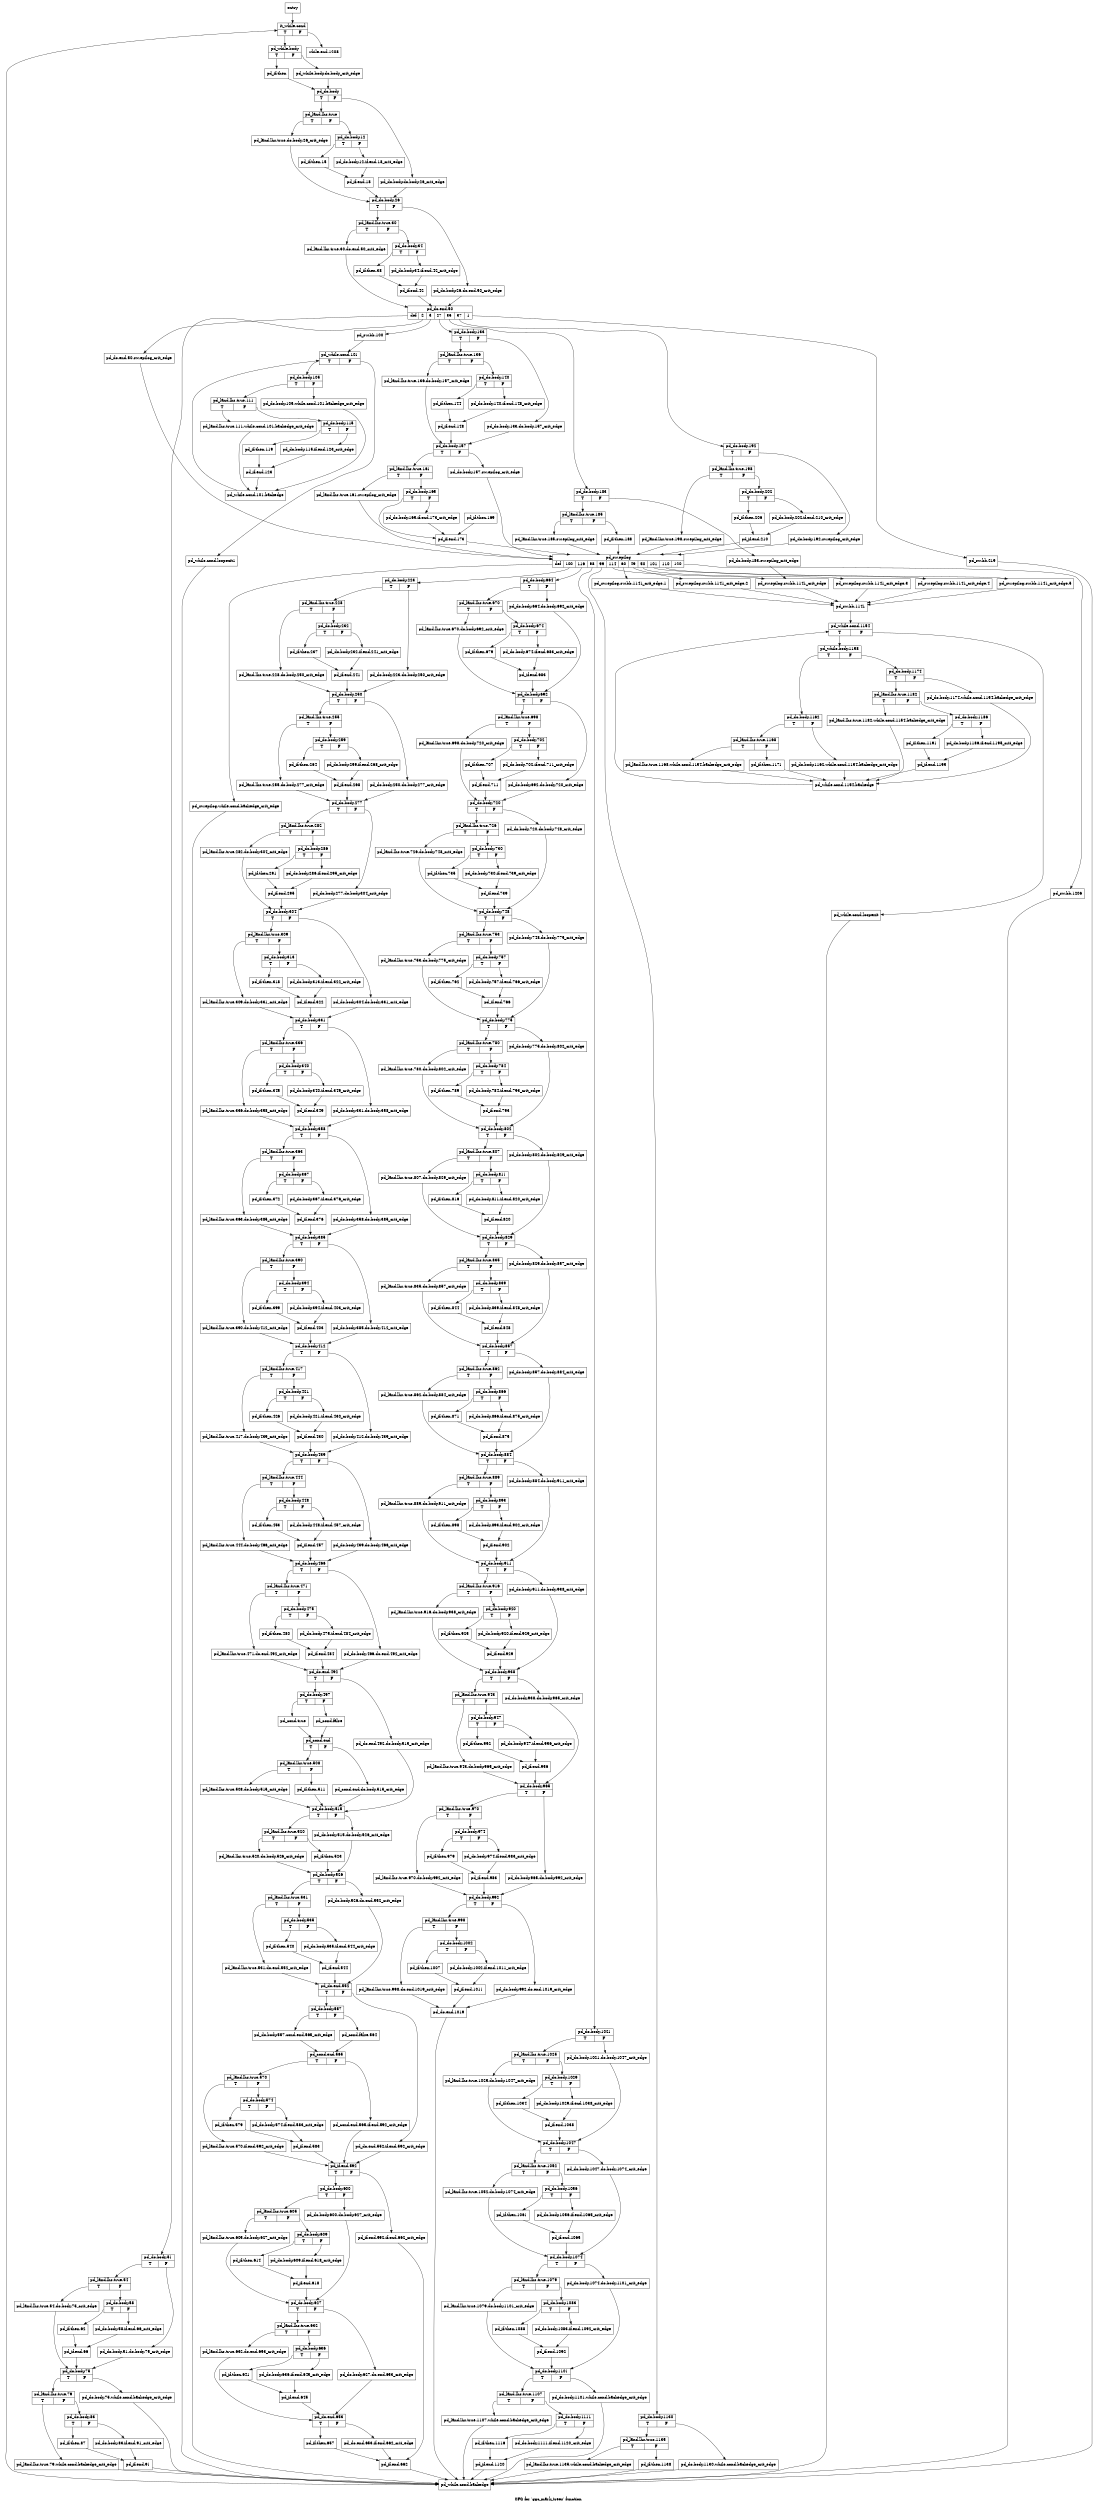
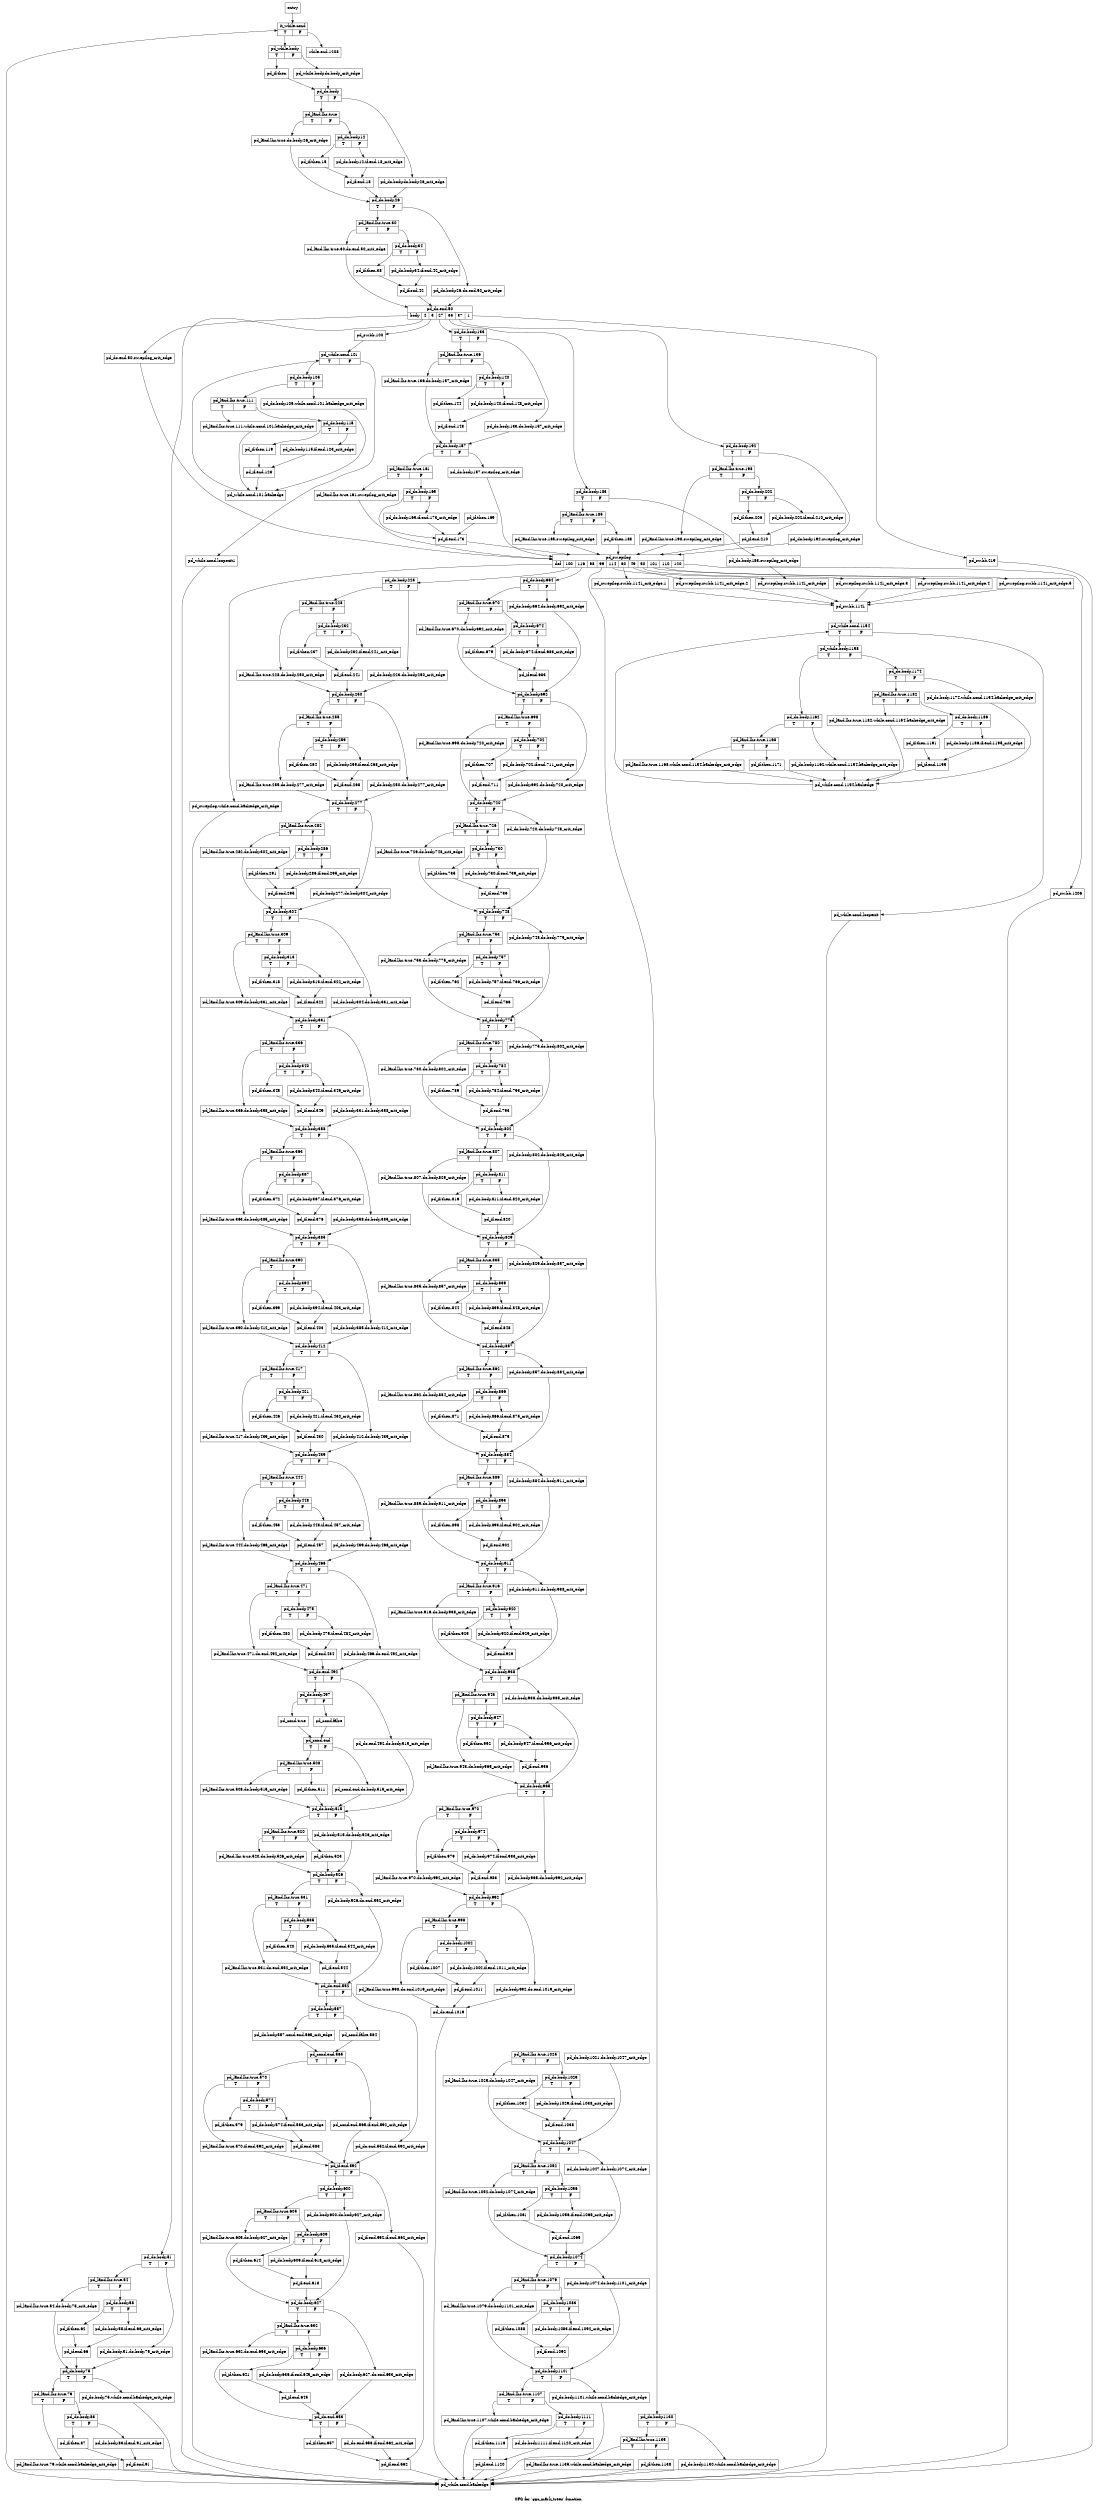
node "pd_do.end.50": text "def" -> "body"
node "pd_do.body.1021": removed
